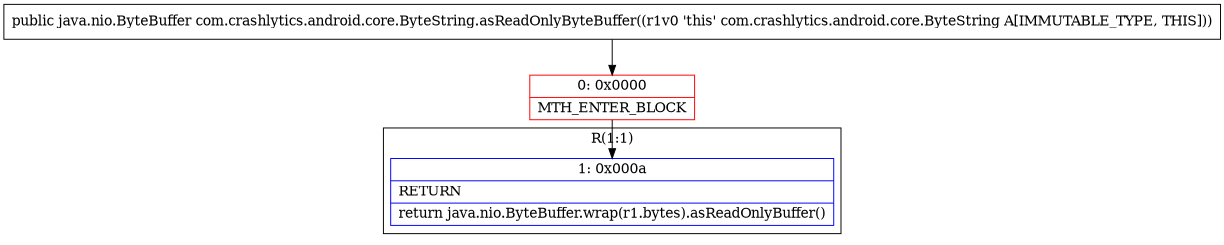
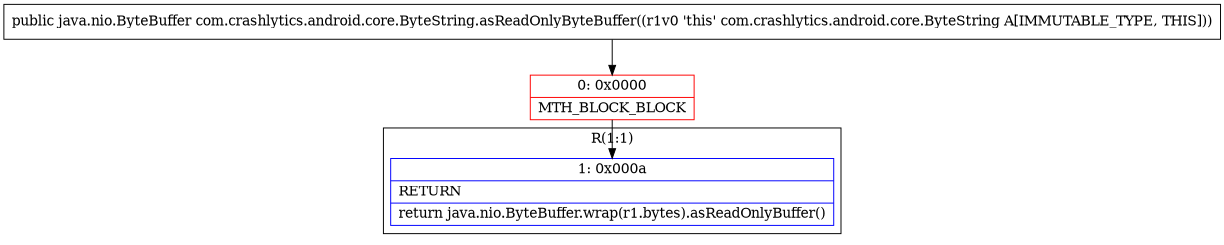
node "0: 0x0000": text "MTH_ENTER_BLOCK" -> "MTH_BLOCK_BLOCK"
